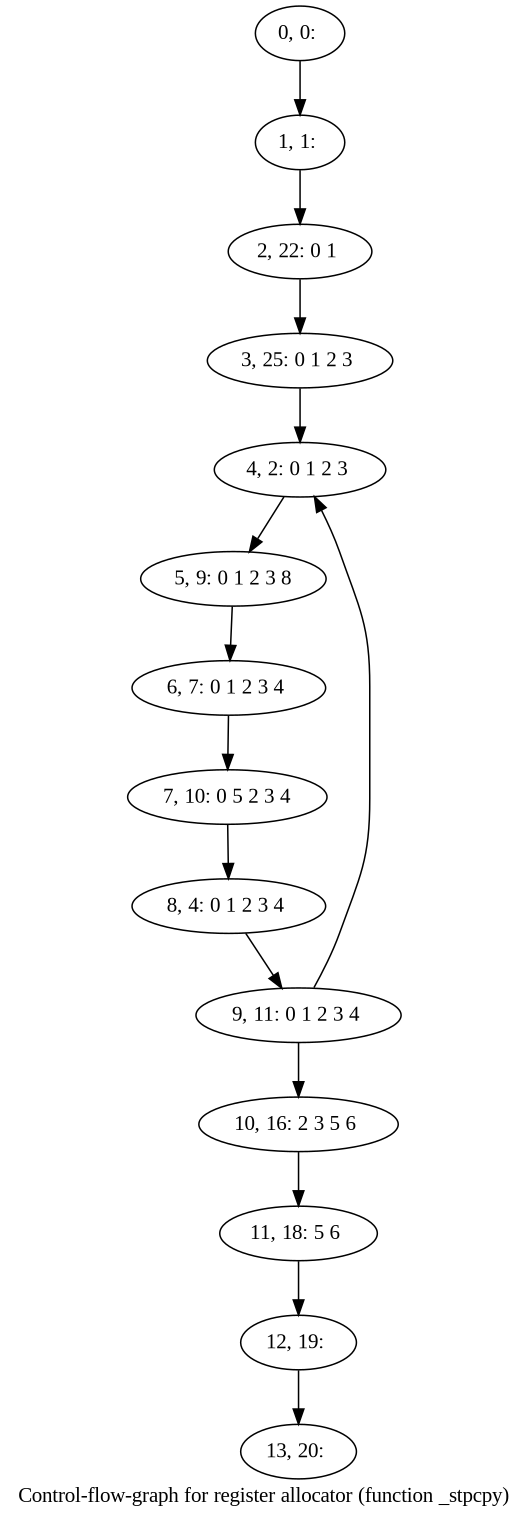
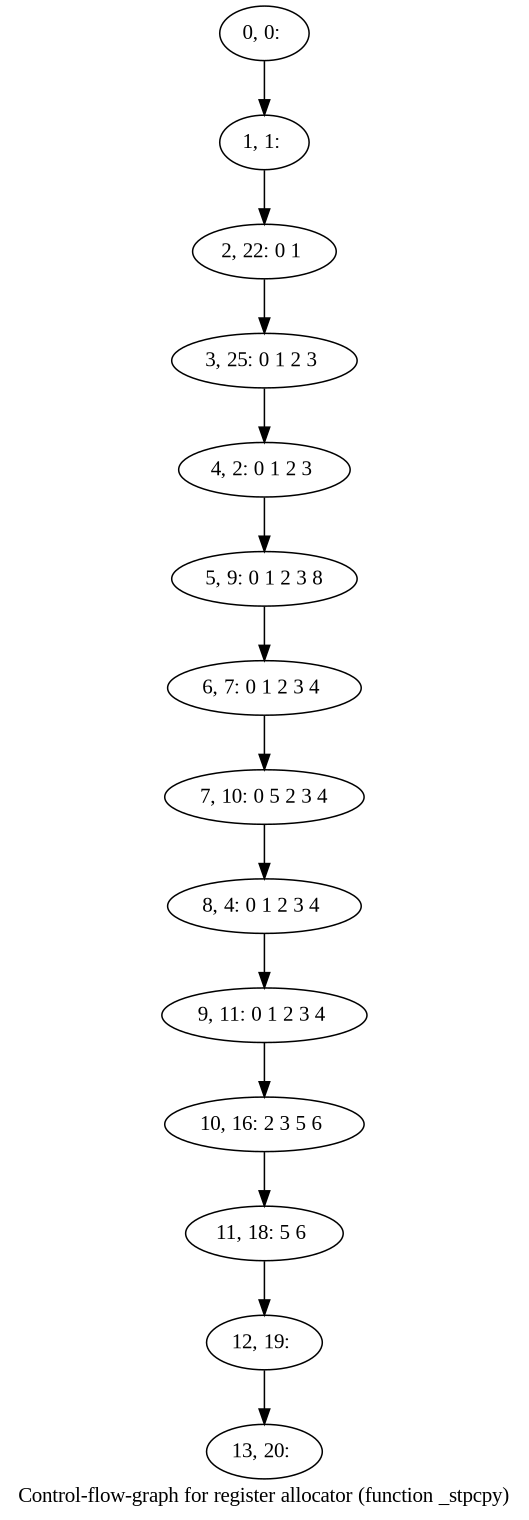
edge "9, 11: 0 1 2 3 4" -> "4, 2: 0 1 2 3": removed
